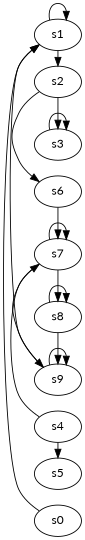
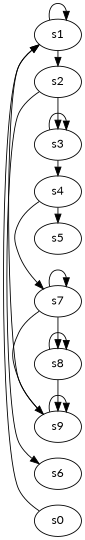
edge "s3" -> "s4": added
edge "s6" -> "s7": removed
